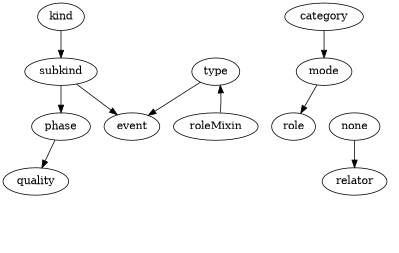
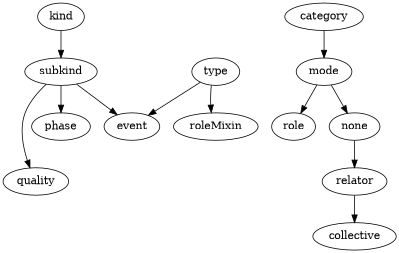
edge "mode" -> "none": added
edge "roleMixin" -> "type": reversed
edge "phase" -> "quality": now "subkind" -> "quality"
node "collective": added
